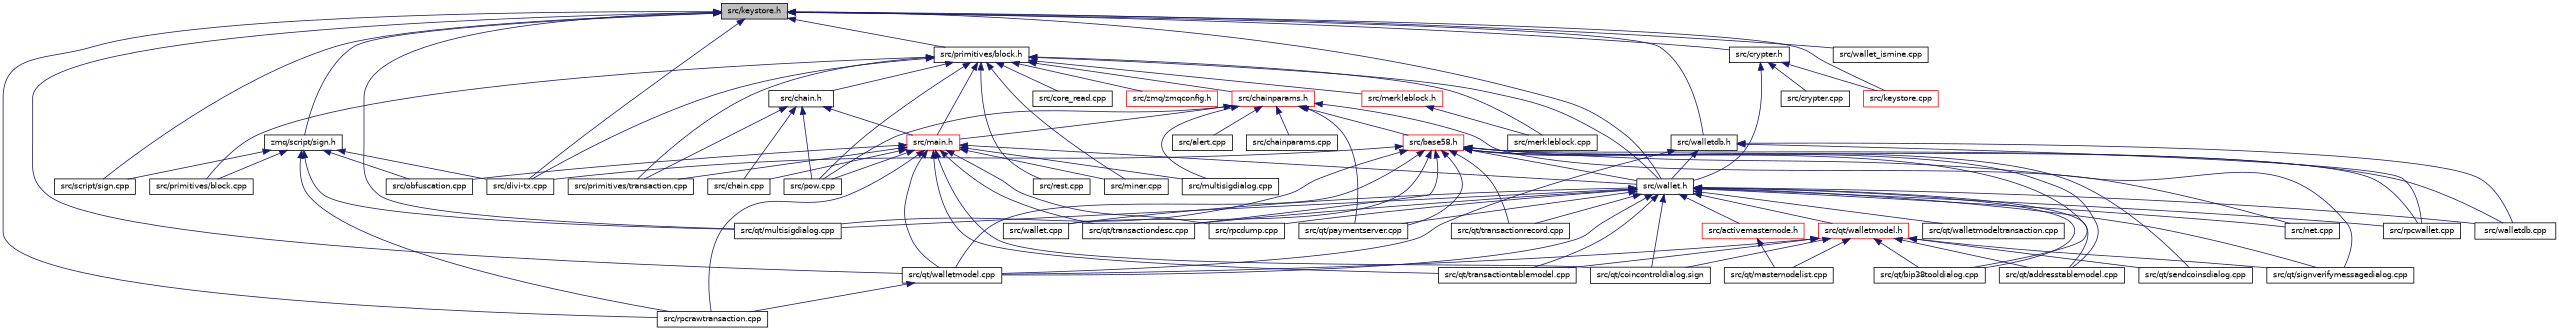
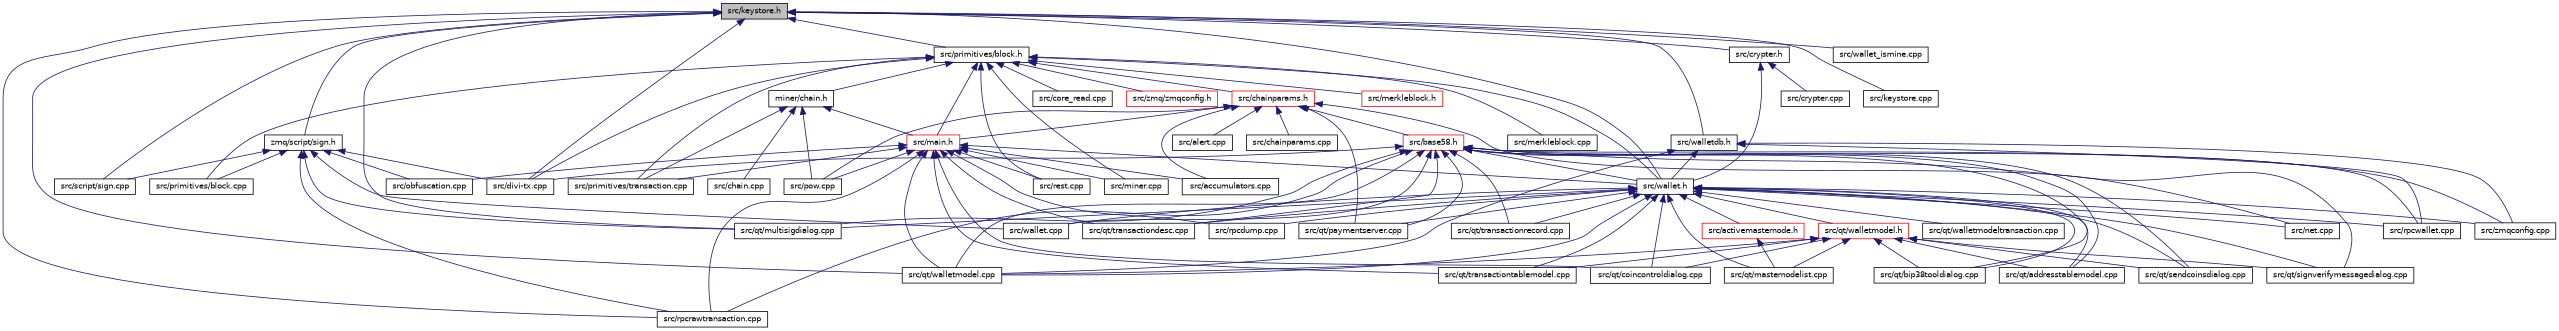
edge "src/keystore.cpp" -> "src/crypter.h": removed
node "src/chain.h": label "src/chain.h" -> "miner/chain.h"
node "src/keystore.cpp": color red -> black
edge "src/pow.cpp" -> "src/primitives/block.h": removed
edge "src/merkleblock.cpp" -> "src/merkleblock.h": removed
edge "src/chain.cpp" -> "src/main.h": now "src/rest.cpp" -> "src/main.h"
node "src/multisigdialog.cpp": label "src/multisigdialog.cpp" -> "src/accumulators.cpp"
edge "src/qt/sendcoinsdialog.cpp" -> "src/wallet.h": added
edge "src/wallet.cpp" -> "zmq/script/sign.h": added
node "src/walletdb.cpp": label "src/walletdb.cpp" -> "src/zmqconfig.cpp"
edge "src/qt/masternodelist.cpp" -> "src/wallet.h": added
node "src/qt/coincontroldialog.sign": label "src/qt/coincontroldialog.sign" -> "src/qt/coincontroldialog.cpp"
edge "src/rpcrawtransaction.cpp" -> "src/qt/walletmodel.cpp": now "src/rpcrawtransaction.cpp" -> "src/base58.h"
